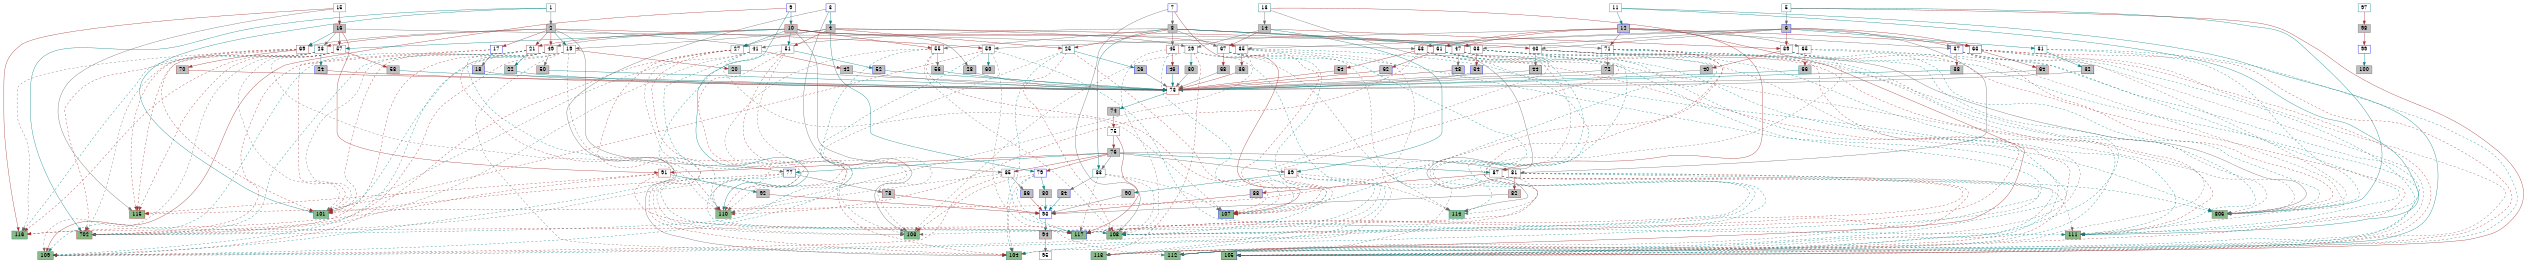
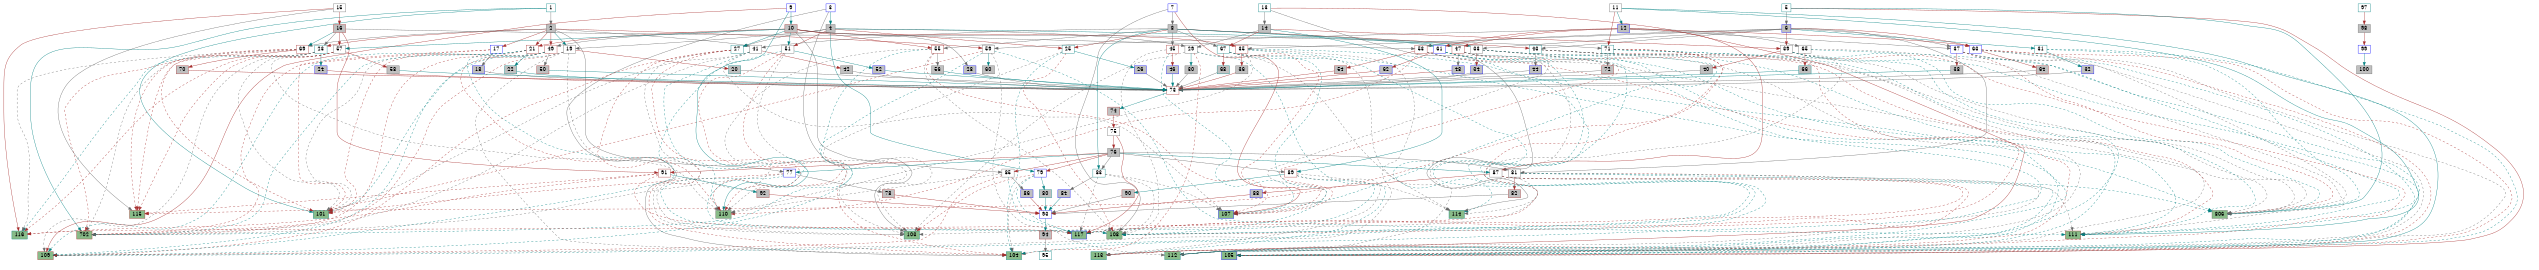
edge "4" -> "61": color brown -> teal
edge "12" -> "71": now "11" -> "71"
edge "43" -> "806": style solid -> dashed
edge "25" -> "107": removed
